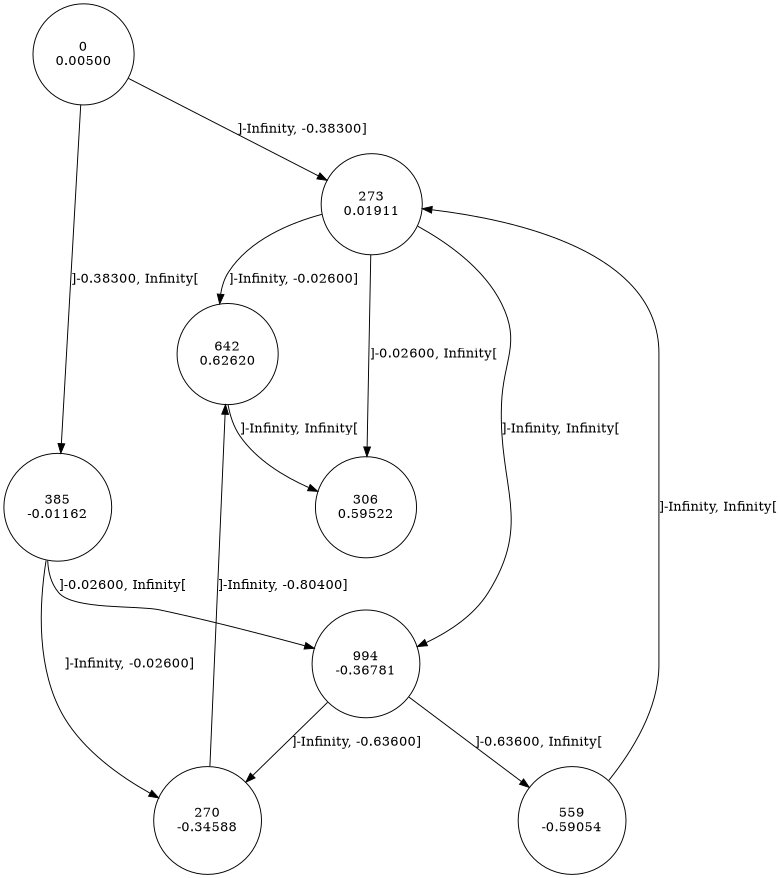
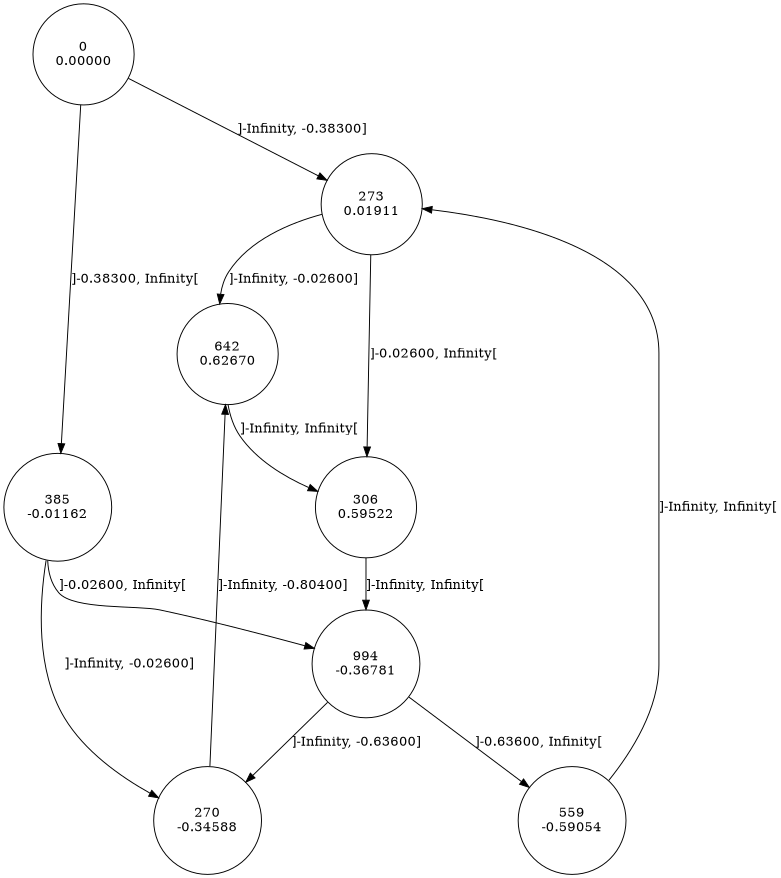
node "0 0.00500": label "0 0.00500" -> "0 0.00000"
node "642 0.62620": label "642 0.62620" -> "642 0.62670"
edge "273 0.01911" -> "994 -0.36781": now "306 0.59522" -> "994 -0.36781"
